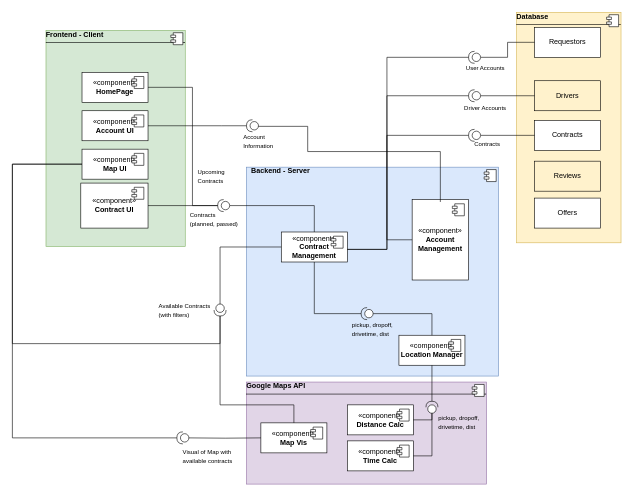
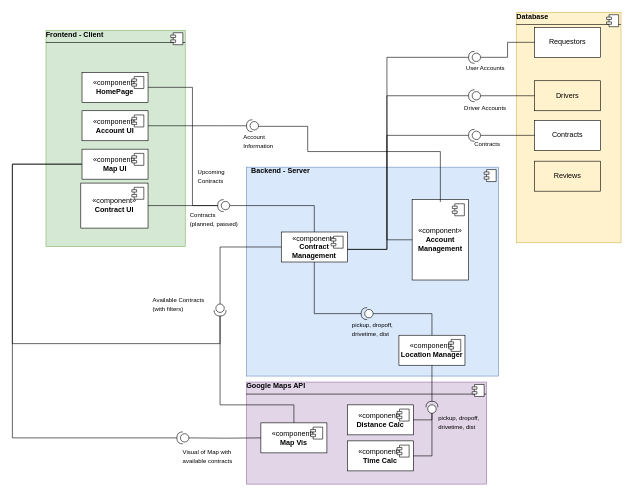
node "Offers": removed
node "Available Contracts (with filters)": moved (184, 310) -> (178, 304)
